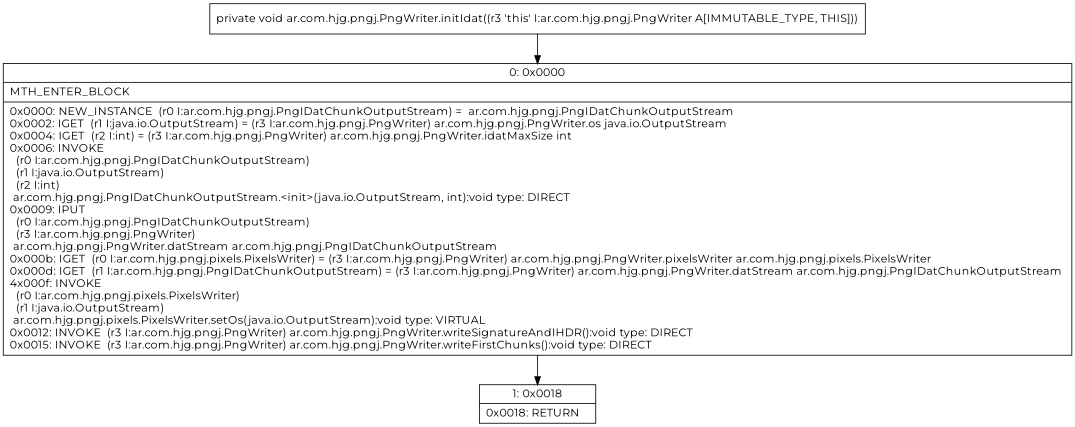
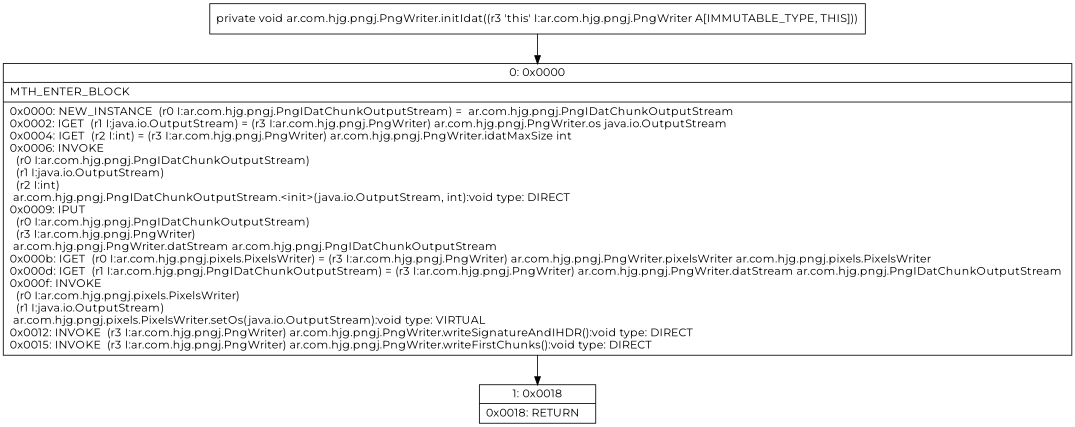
node "0: 0x0000": text "4x000f: INVOKE" -> "0x000f: INVOKE"
